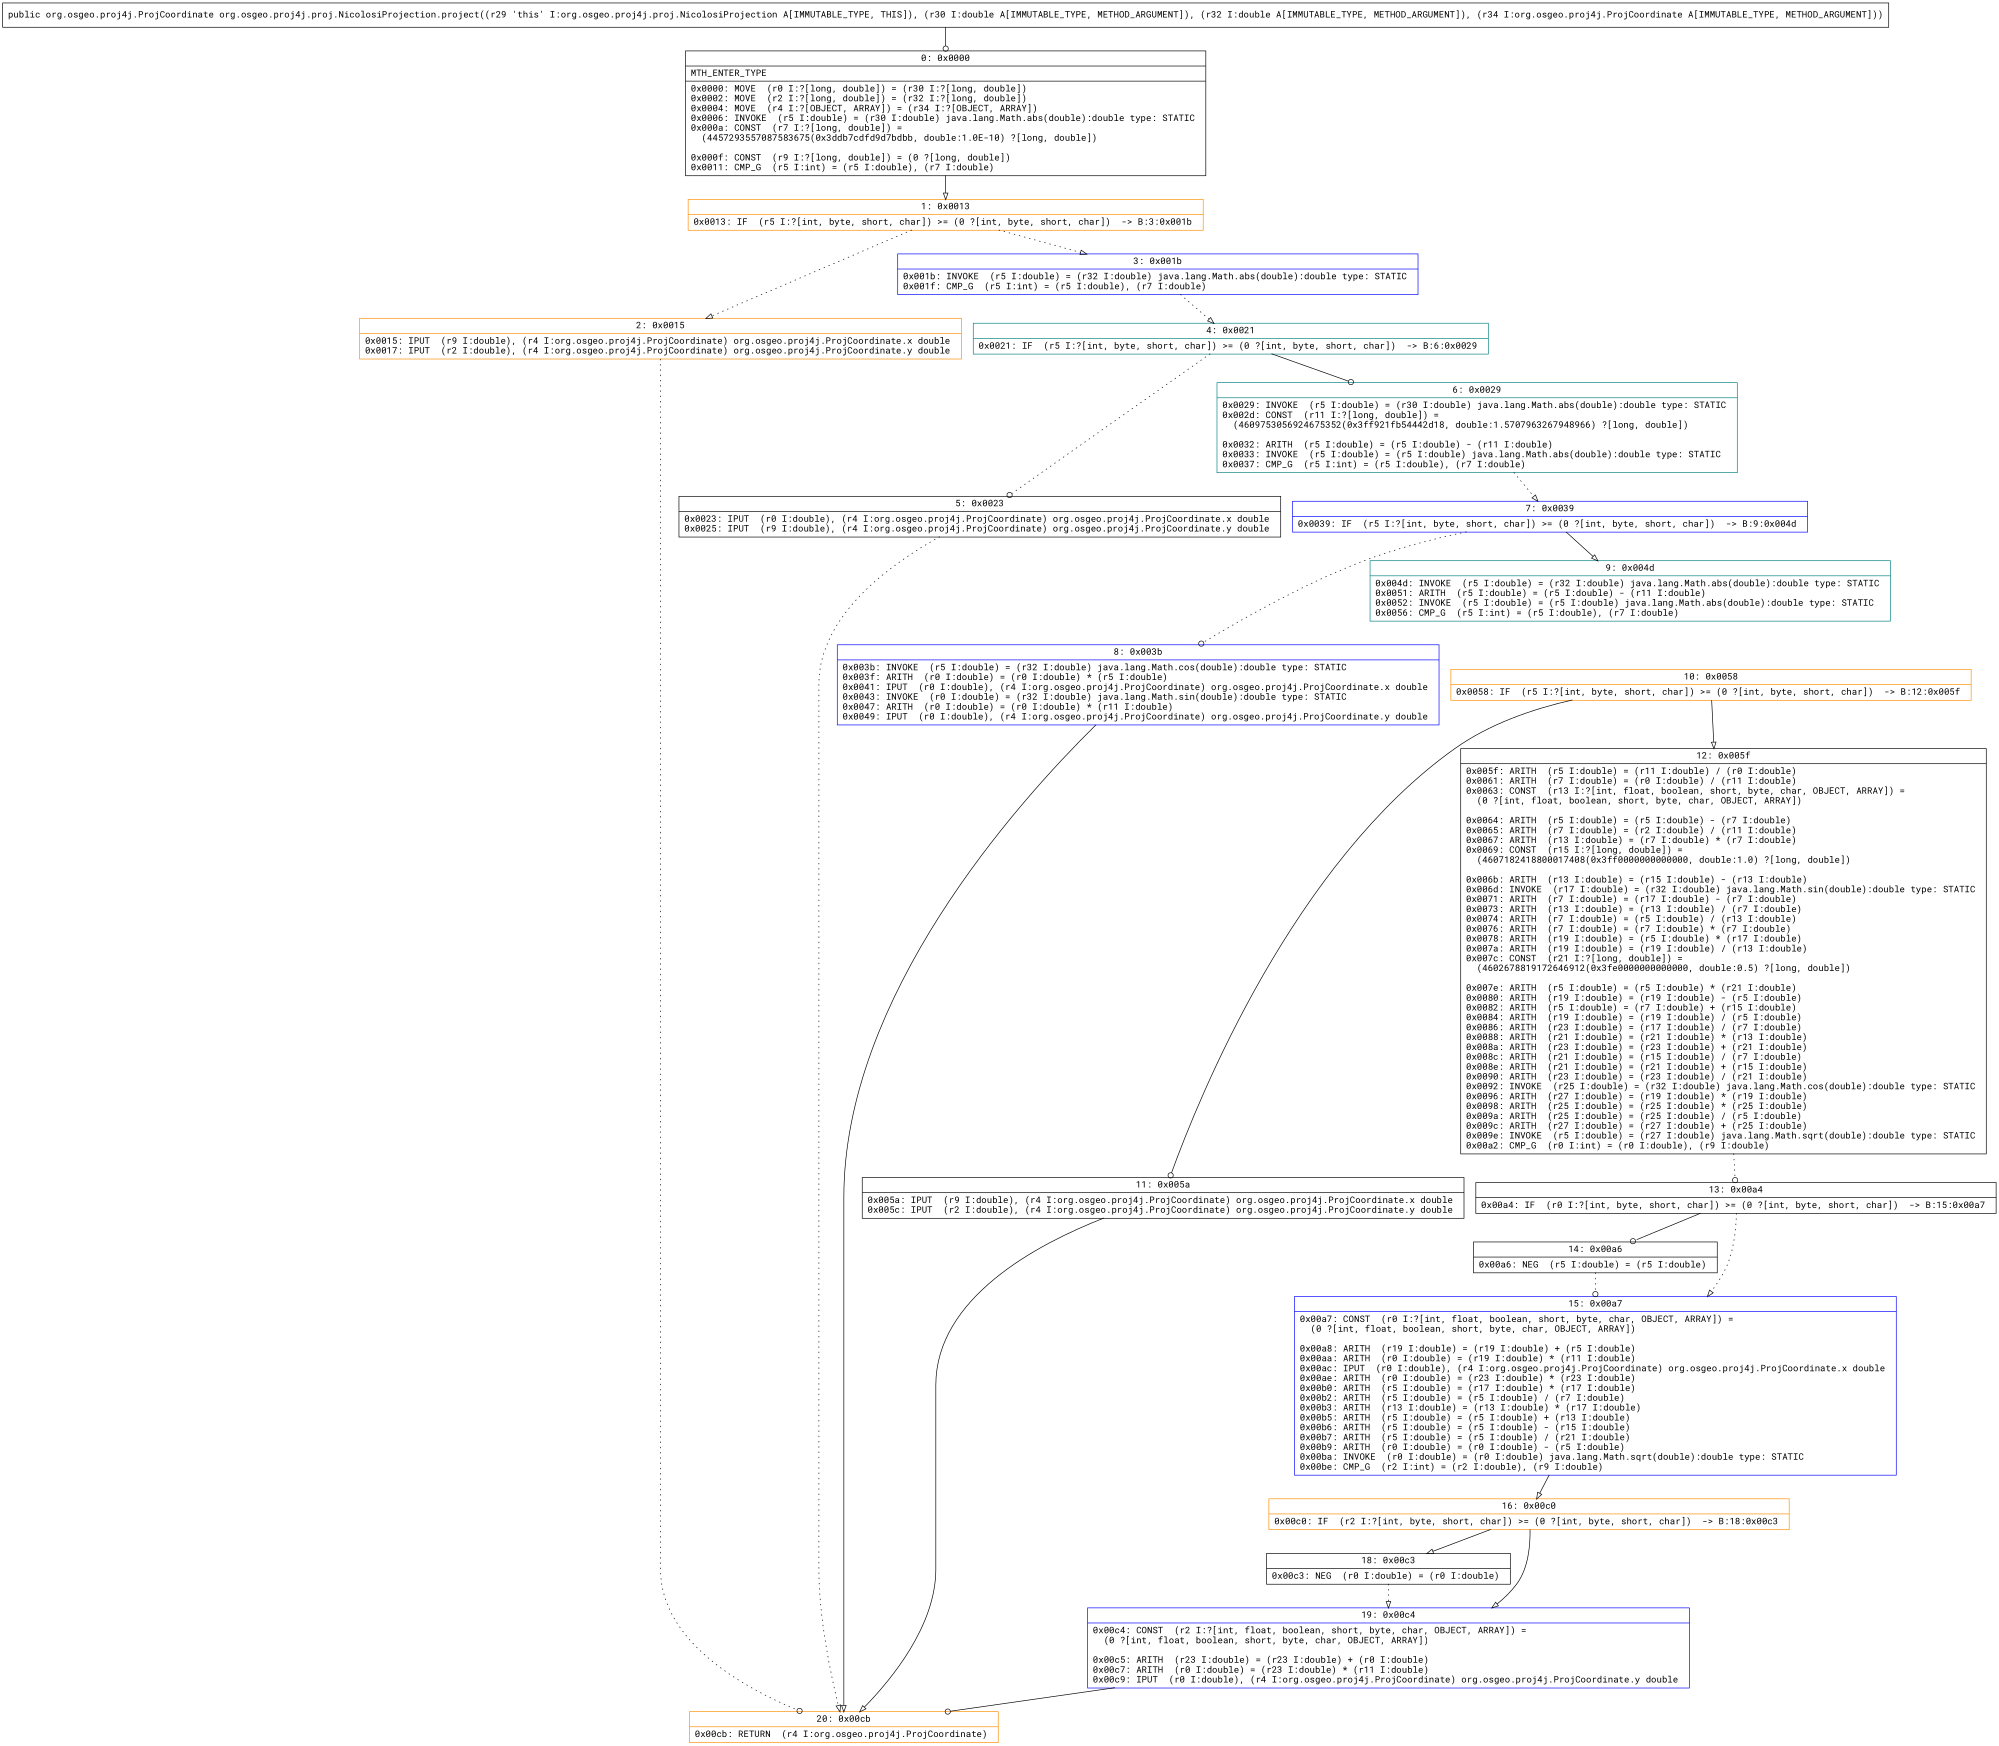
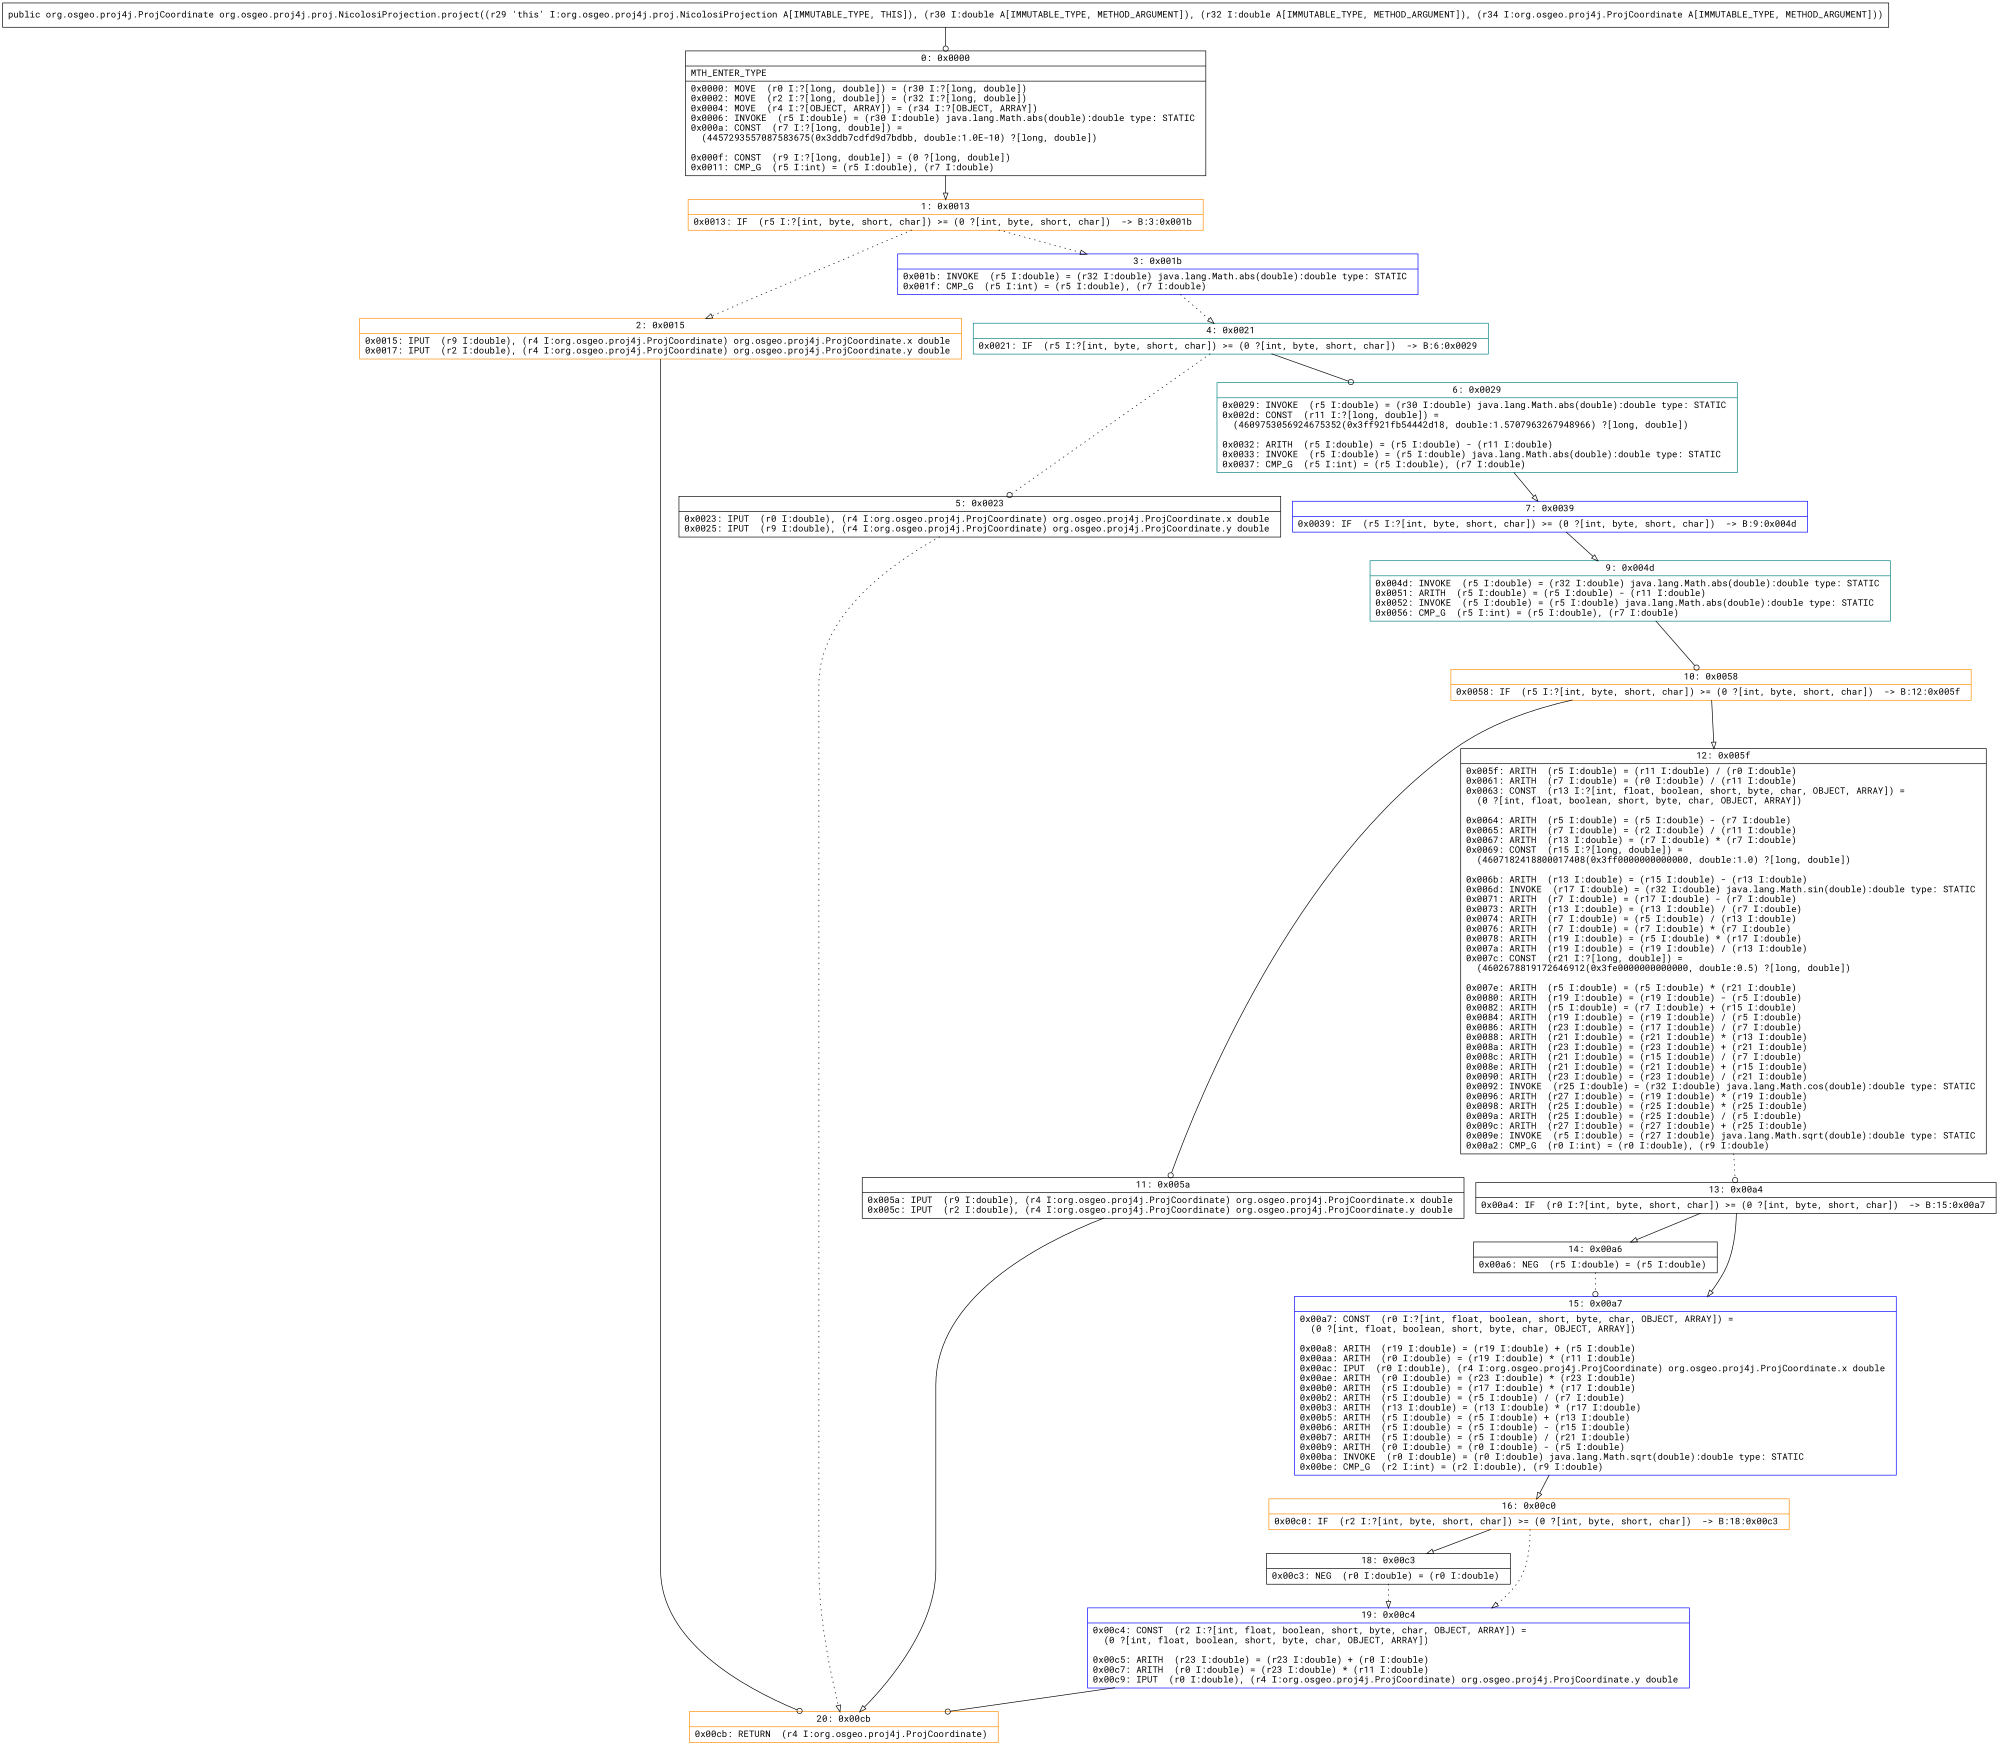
edge "6: 0x0029" -> "7: 0x0039": style dotted -> solid
edge "9: 0x004d" -> "10: 0x0058": added
node "8: 0x003b": removed
edge "2: 0x0015" -> "20: 0x00cb": style dotted -> solid
edge "13: 0x00a4" -> "14: 0x00a6": arrowhead odot -> onormal
edge "13: 0x00a4" -> "15: 0x00a7": style dotted -> solid
edge "16: 0x00c0" -> "19: 0x00c4": style solid -> dotted
